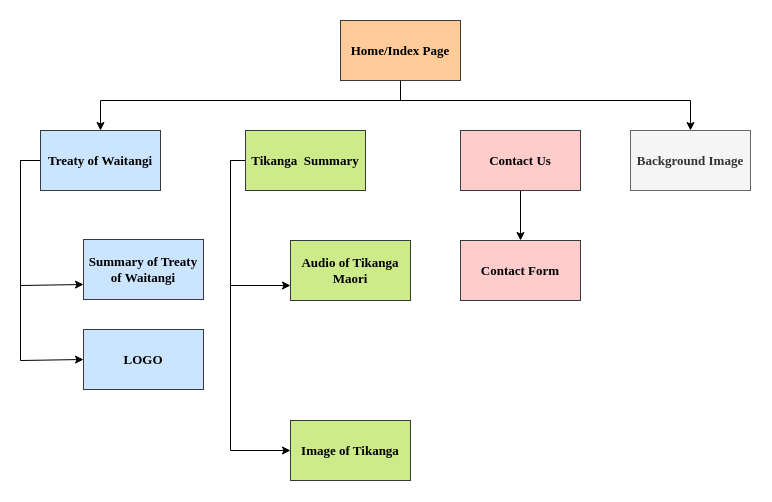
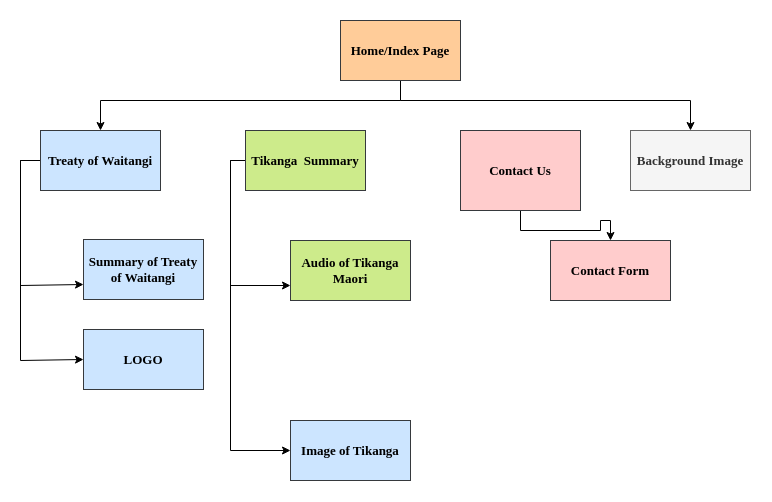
node "Contact Us": size 120x60 -> 120x80
node "Contact Form": moved (521, 271) -> (611, 271)
node "Image of Tikanga": fillcolor #cdeb8b -> #cce5ff
